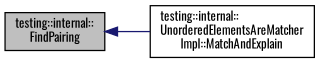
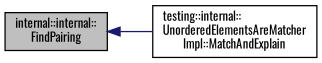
node "testing::internal:: FindPairing": label "testing::internal:: FindPairing" -> "internal::internal:: FindPairing"
